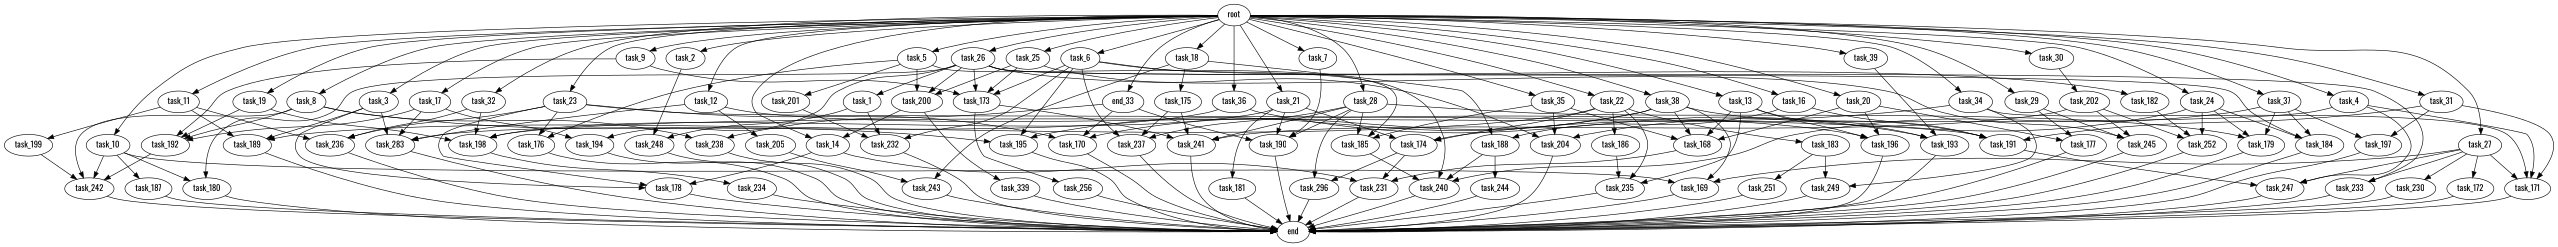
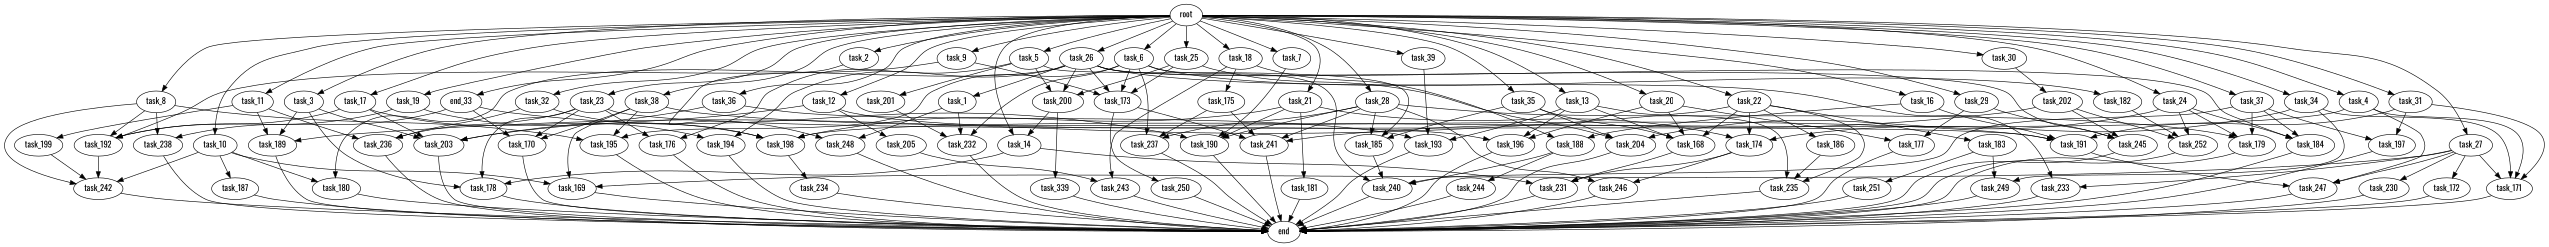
edge "task_38" -> "task_168": now "task_22" -> "task_168"
node "task_283": label "task_283" -> "task_203"
node "task_256": label "task_256" -> "task_250"
node "task_296": label "task_296" -> "task_246"
